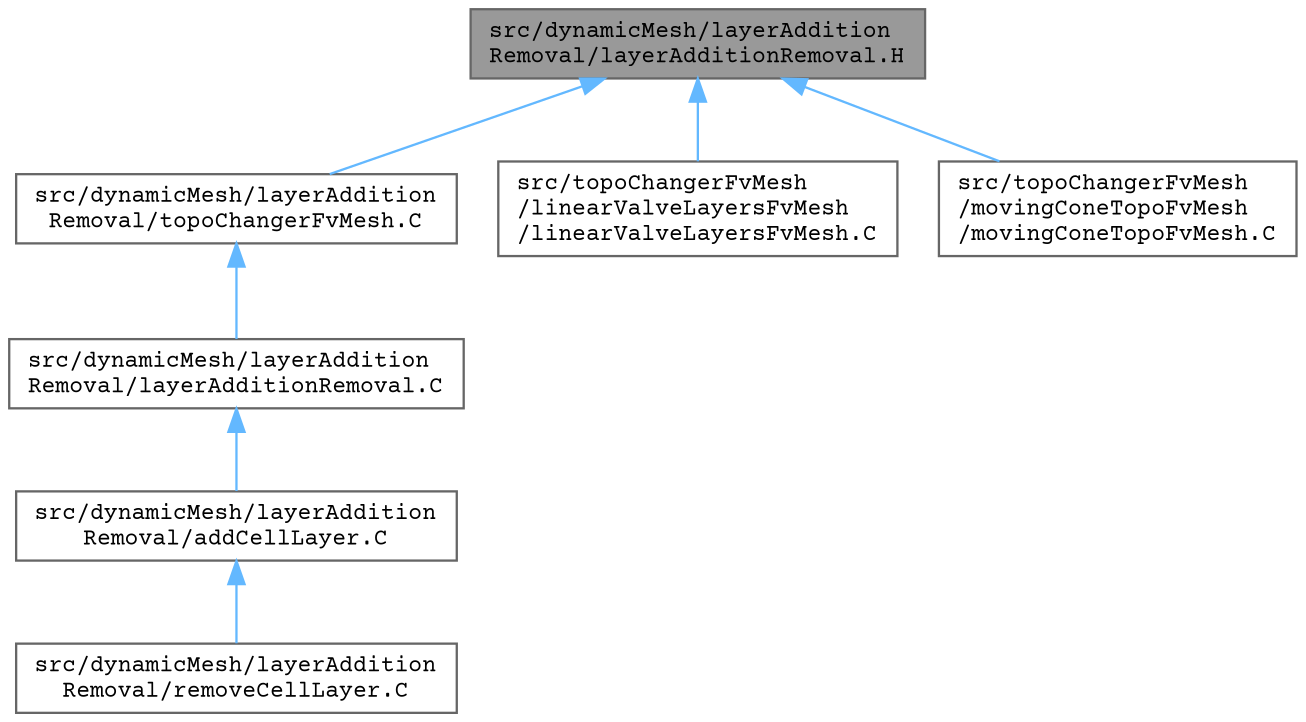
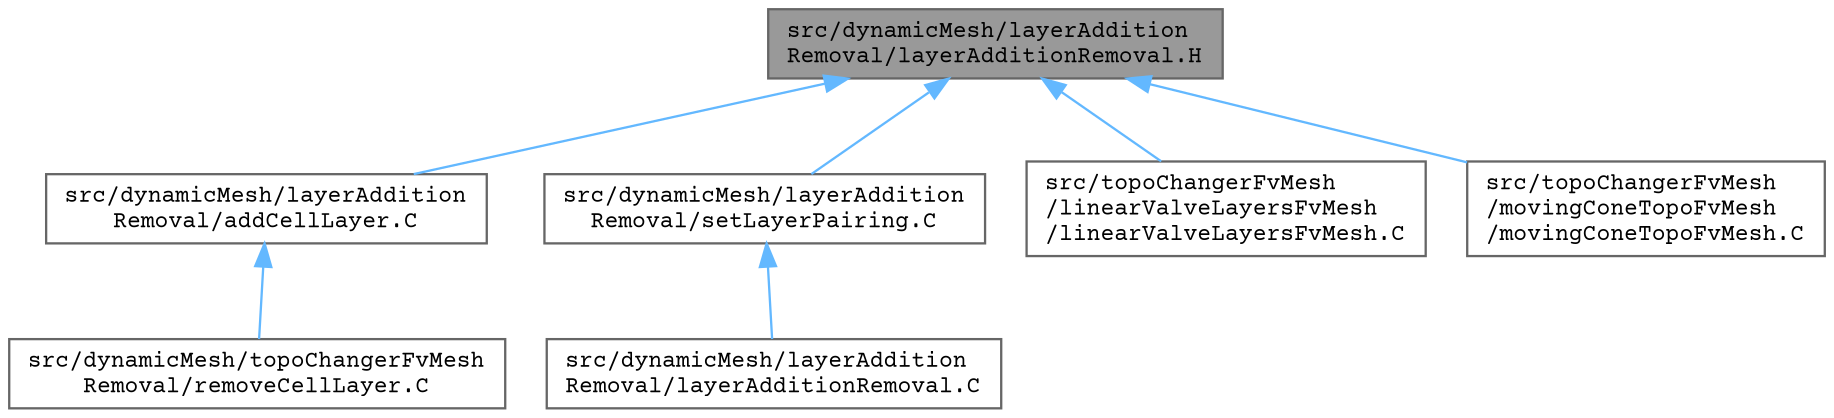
node "src/dynamicMesh/layerAddition Removal/topoChangerFvMesh.C": label "src/dynamicMesh/layerAddition Removal/topoChangerFvMesh.C" -> "src/dynamicMesh/layerAddition Removal/setLayerPairing.C"
edge "src/dynamicMesh/layerAddition Removal/addCellLayer.C" -> "src/dynamicMesh/layerAddition Removal/layerAdditionRemoval.C": now "src/dynamicMesh/layerAddition Removal/addCellLayer.C" -> "src/dynamicMesh/layerAddition Removal/layerAdditionRemoval.H"
node "src/dynamicMesh/layerAddition Removal/removeCellLayer.C": label "src/dynamicMesh/layerAddition Removal/removeCellLayer.C" -> "src/dynamicMesh/topoChangerFvMesh Removal/removeCellLayer.C"
